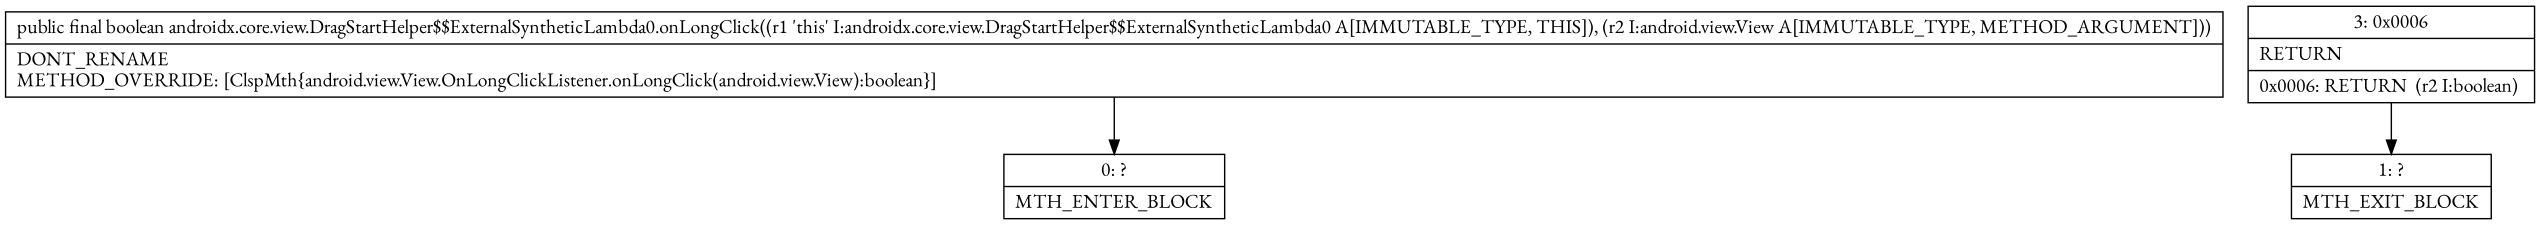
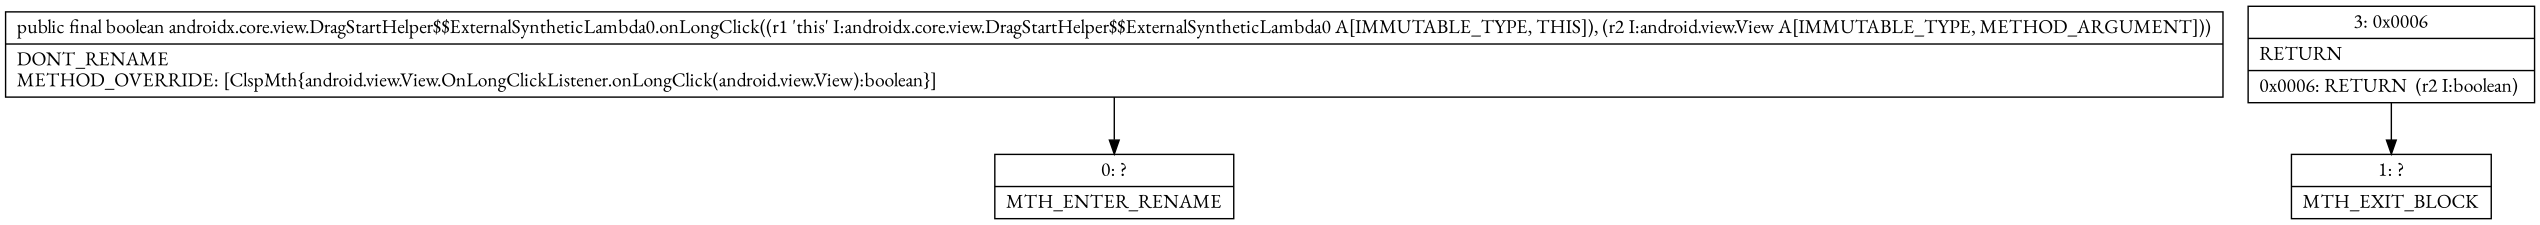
node "0: ?": text "MTH_ENTER_BLOCK" -> "MTH_ENTER_RENAME"
